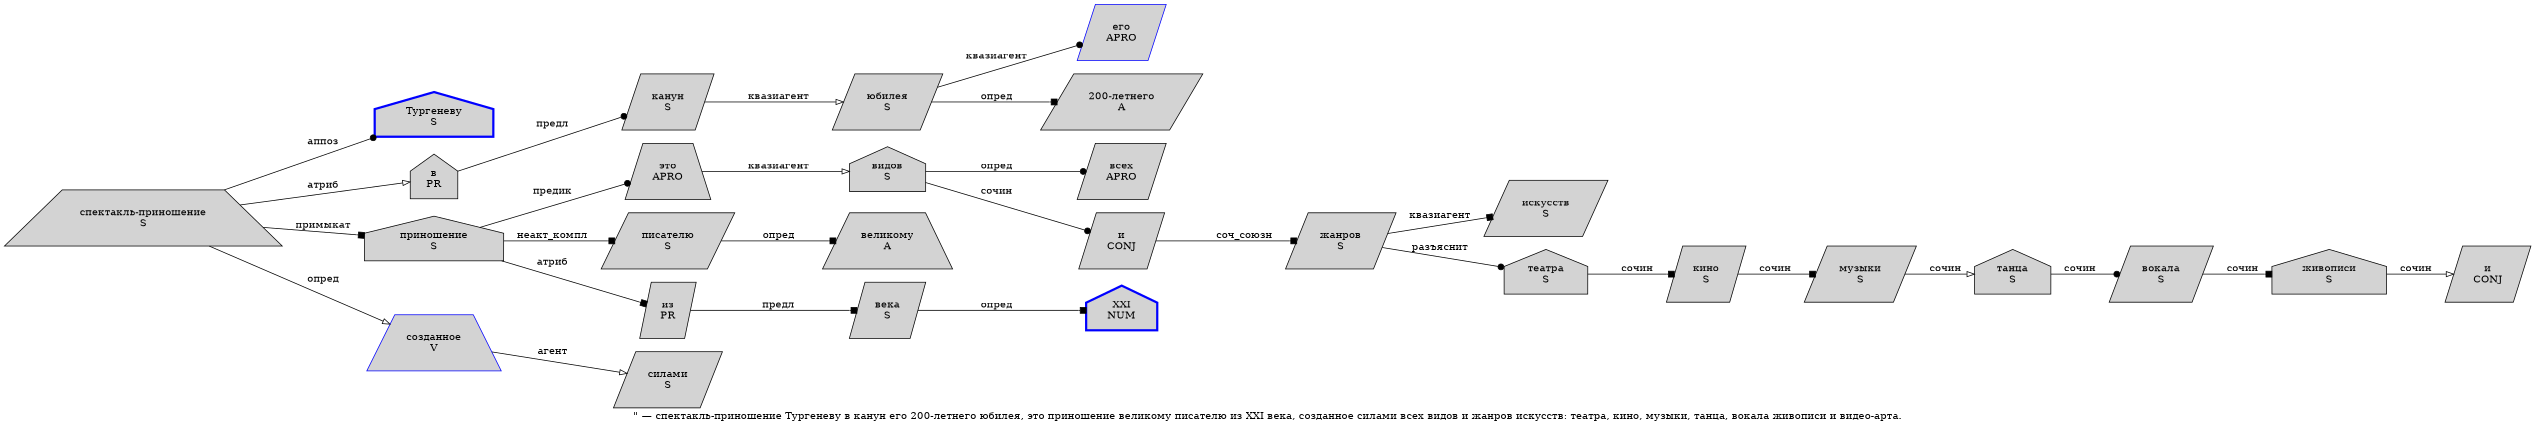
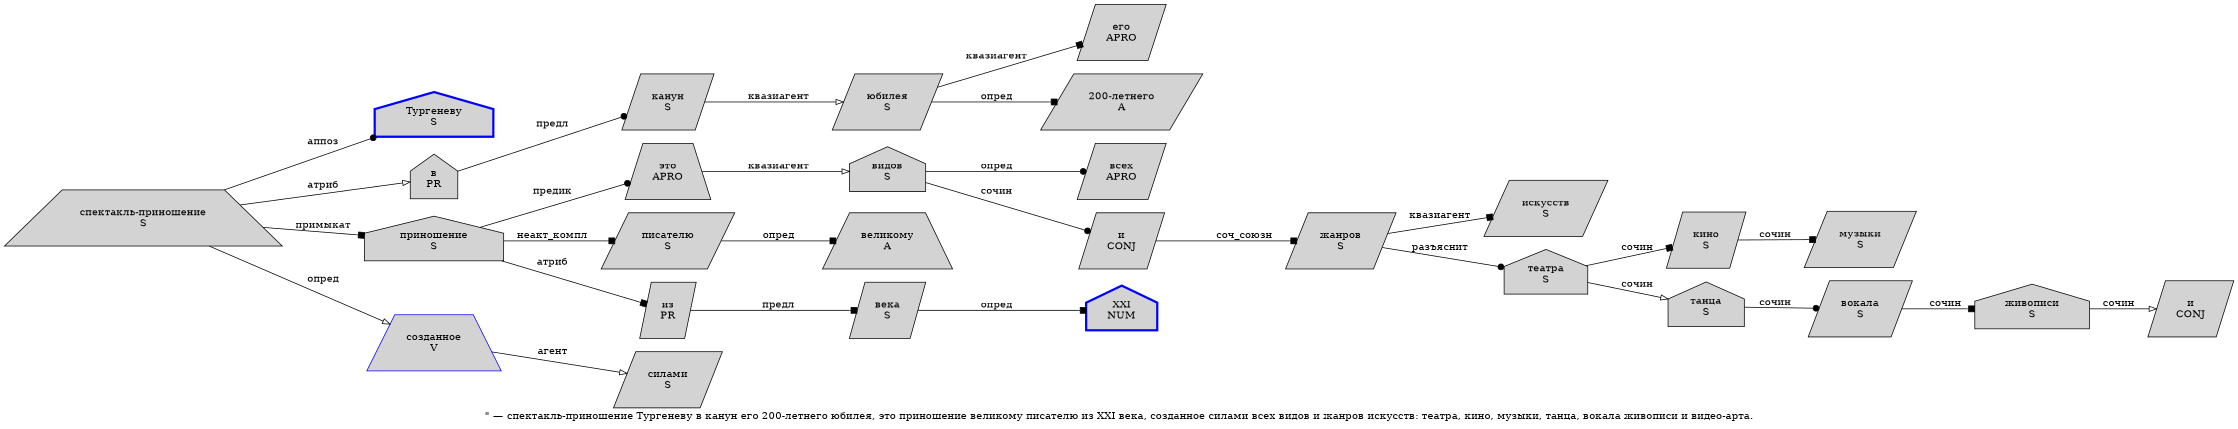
node "его APRO": color blue -> black
edge "юбилея S" -> "его APRO": arrowhead dot -> box
edge "музыки S" -> "танца S": now "театра S" -> "танца S"
